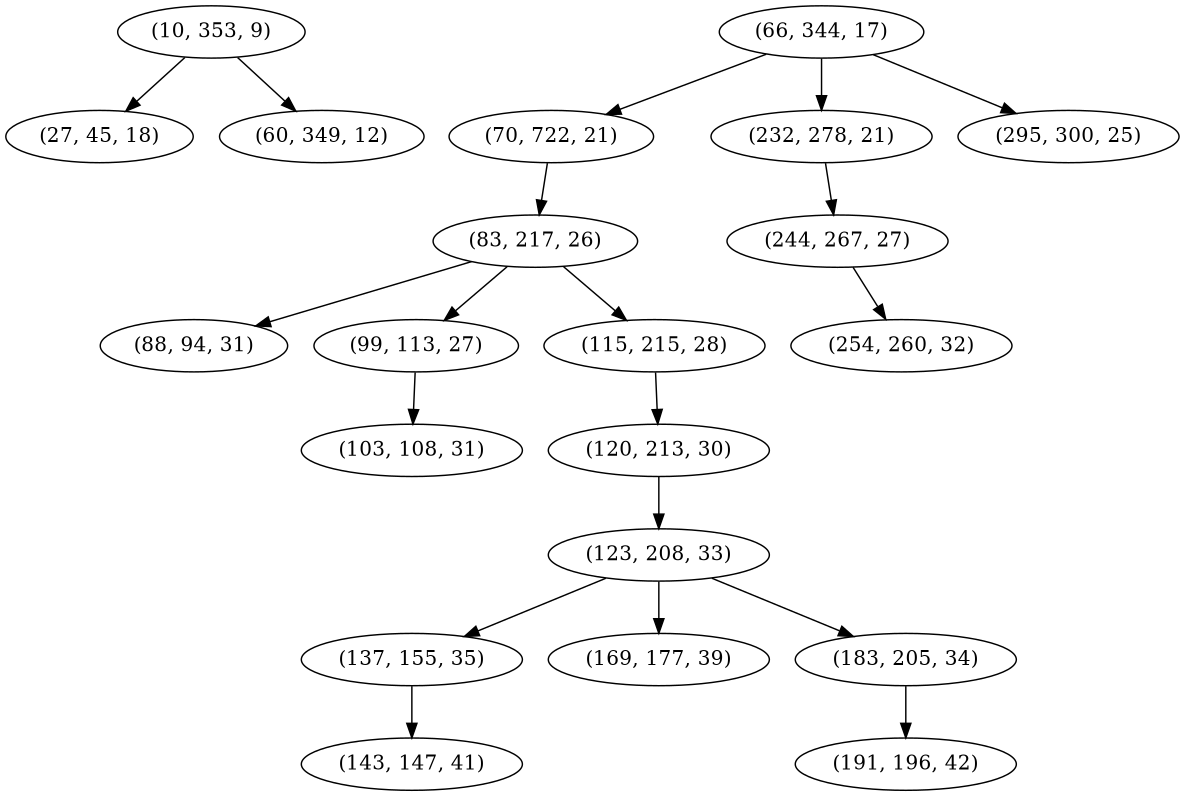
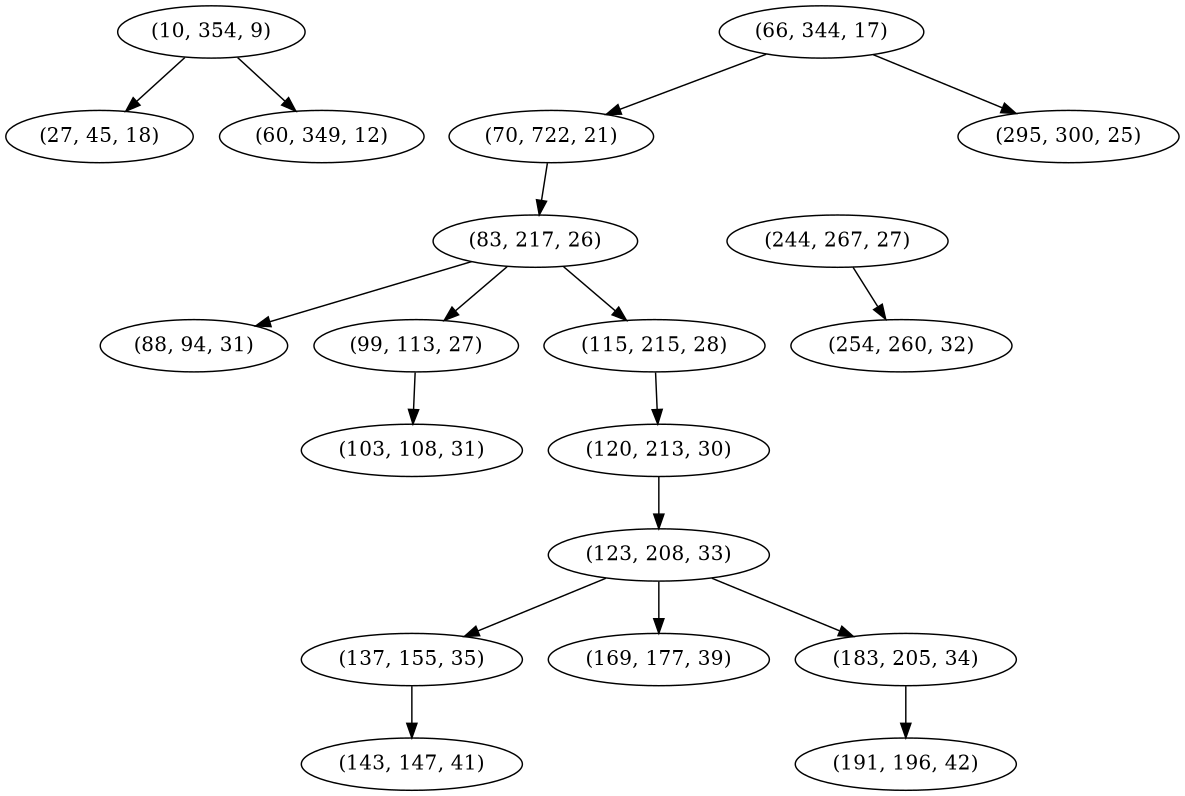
node "(10, 353, 9)": label "(10, 353, 9)" -> "(10, 354, 9)"
node "(232, 278, 21)": removed
